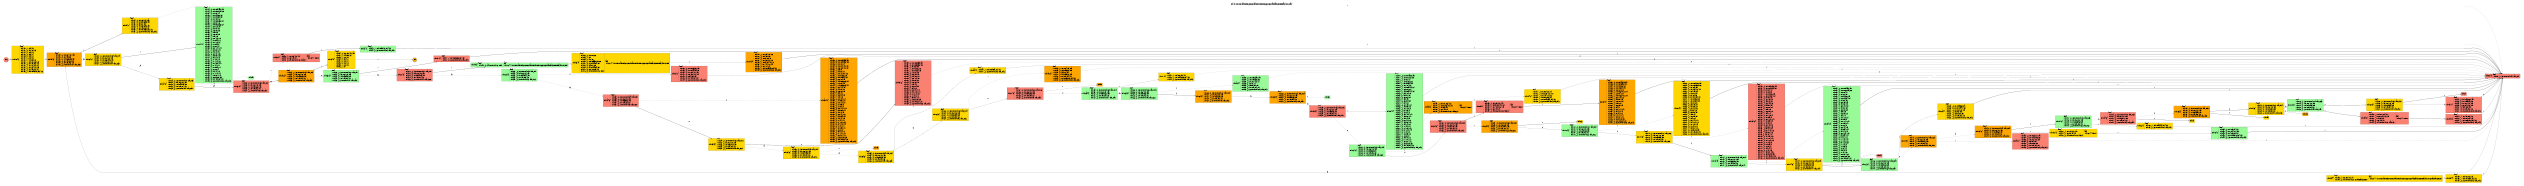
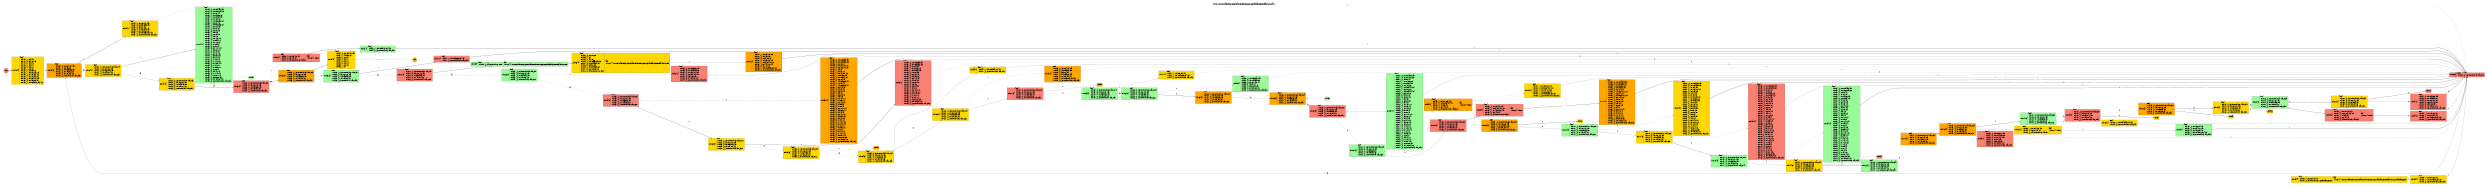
node "0x40186a [27]": removed
